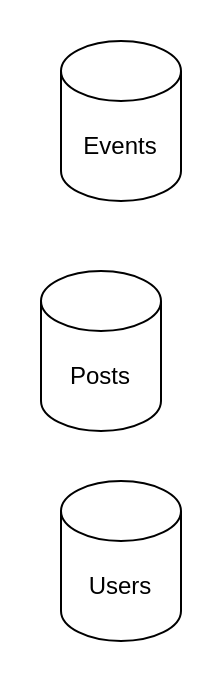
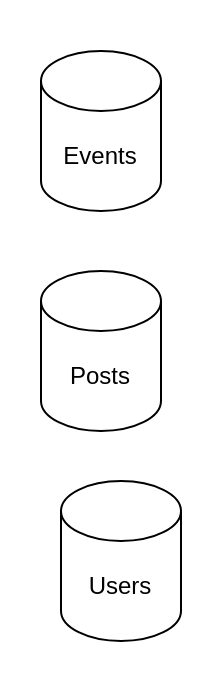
node "Events": moved (121, 121) -> (101, 131)
